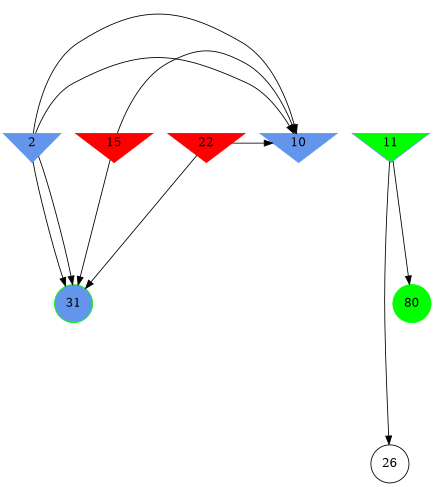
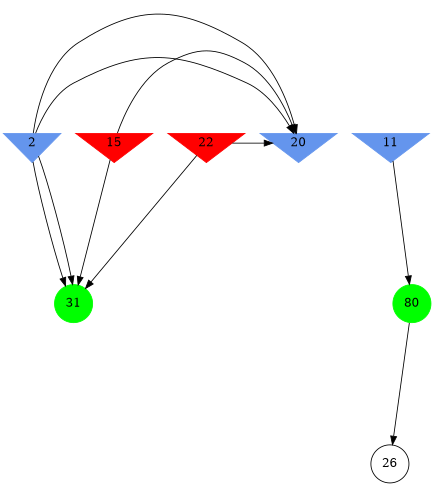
node "10": label "10" -> "20"
node "11": fillcolor green -> cornflowerblue
edge "11" -> "26": now "80" -> "26"
node "31": fillcolor cornflowerblue -> green
